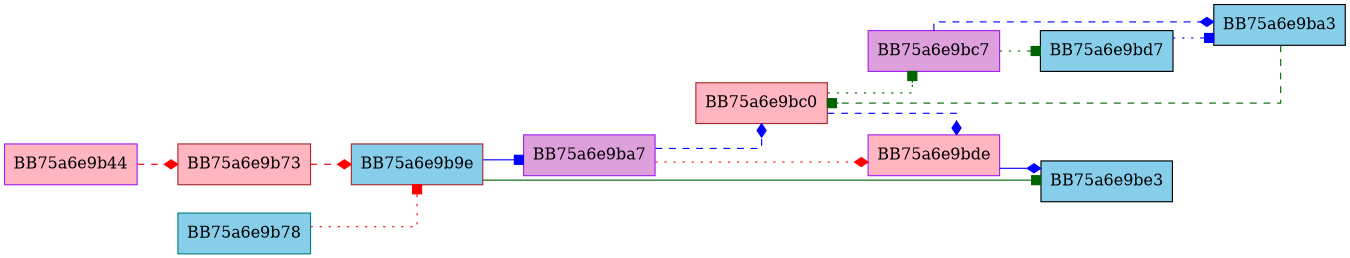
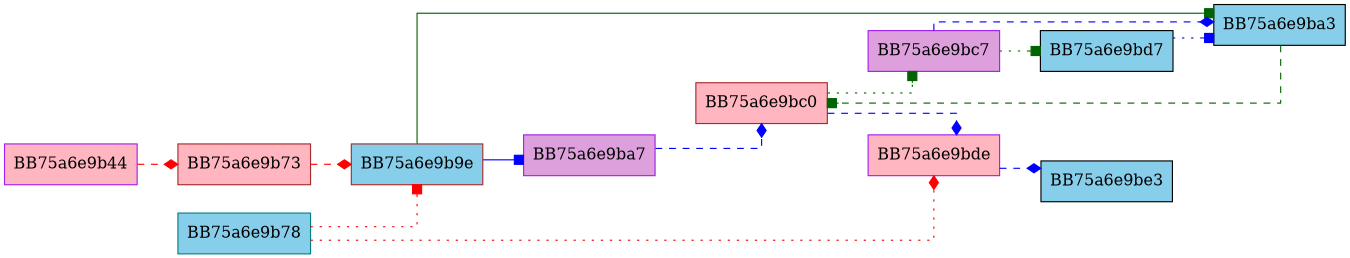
edge "BB75a6e9ba7" -> "BB75a6e9bde": now "BB75a6e9b78" -> "BB75a6e9bde"
edge "BB75a6e9bde" -> "BB75a6e9be3": style solid -> dashed
edge "BB75a6e9b9e" -> "BB75a6e9be3": now "BB75a6e9b9e" -> "BB75a6e9ba3"
